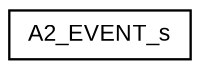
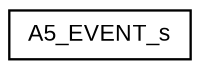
node "A2_EVENT_s": label "A2_EVENT_s" -> "A5_EVENT_s"
